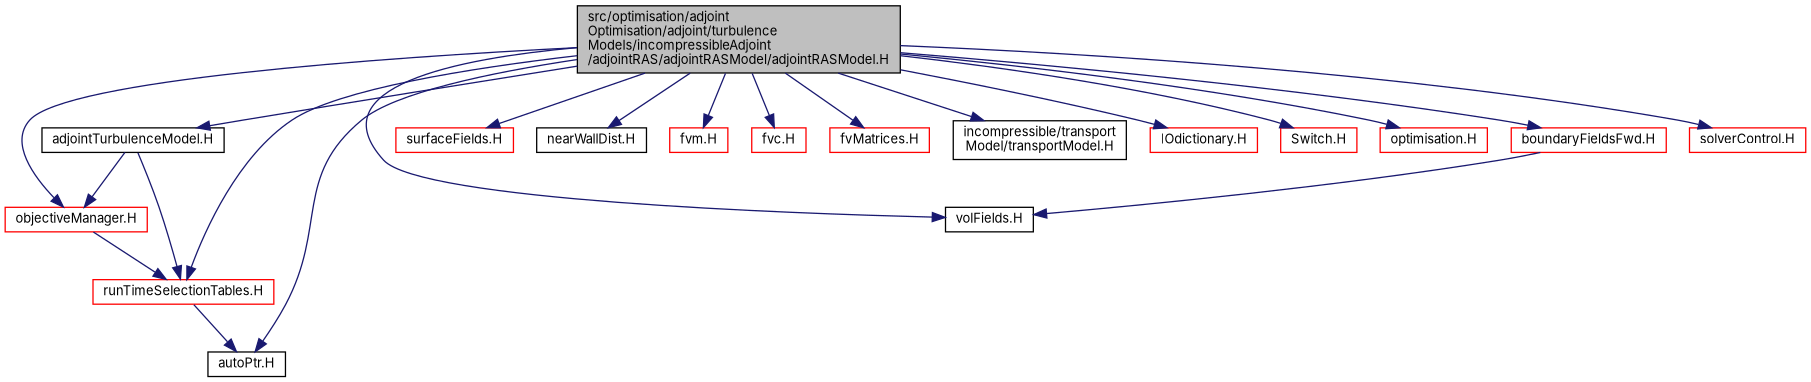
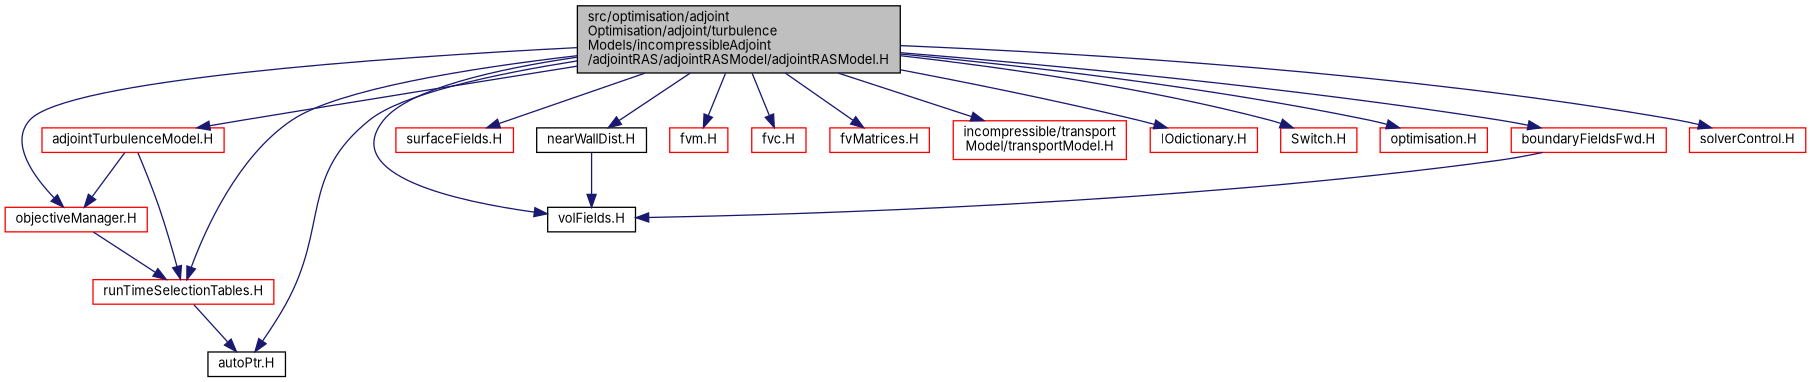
node "adjointTurbulenceModel.H": color black -> red
node "incompressible/transport Model/transportModel.H": color black -> red
edge "nearWallDist.H" -> "volFields.H": added
